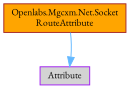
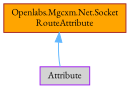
edge "Openlabs.Mgcxm.Net.Socket RouteAttribute" -> "Attribute": reversed
